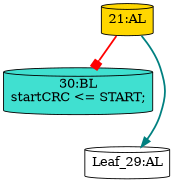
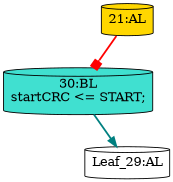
edge "21:AL" -> "Leaf_29:AL": now "30:BL startCRC <= START;" -> "Leaf_29:AL"
